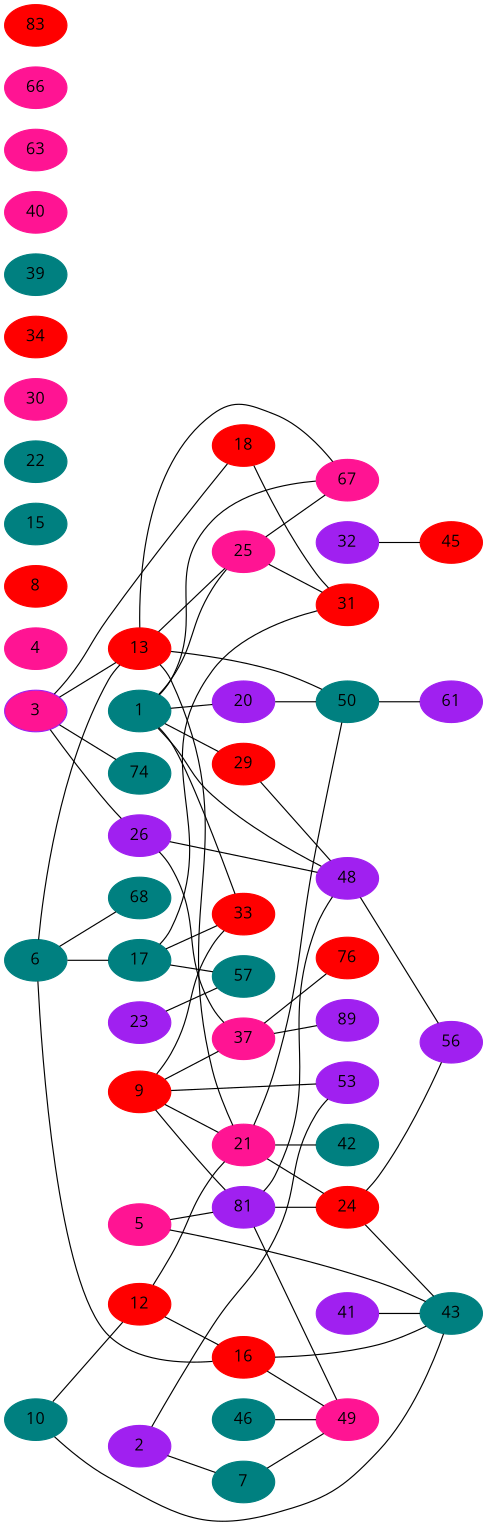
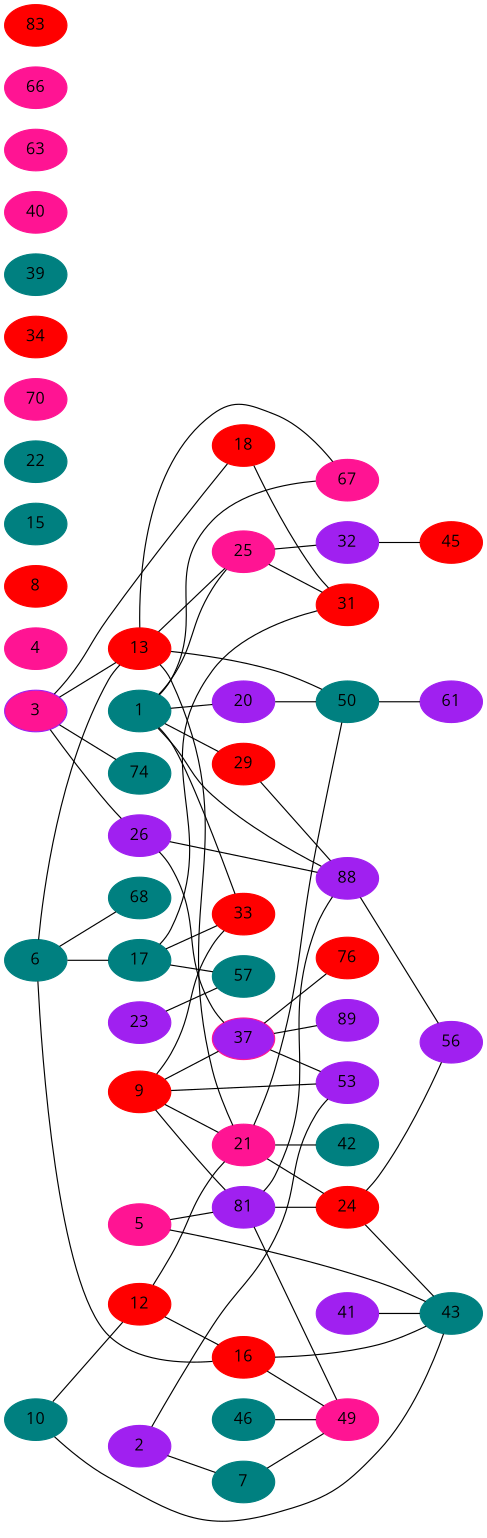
node "30": label "30" -> "70"
edge "67" -- "25": now "32" -- "25"
node "48": label "48" -> "88"
node "37": fillcolor deeppink -> purple
edge "37" -- "53": added
